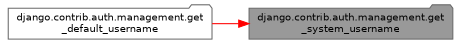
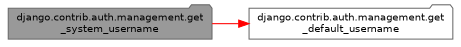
edge "django.contrib.auth.management.get _default_username" -> "django.contrib.auth.management.get _system_username": reversed
